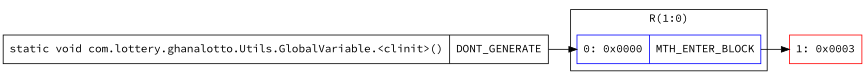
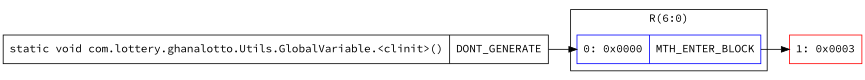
cluster "R(1:0)": label "R(1:0)" -> "R(6:0)"
